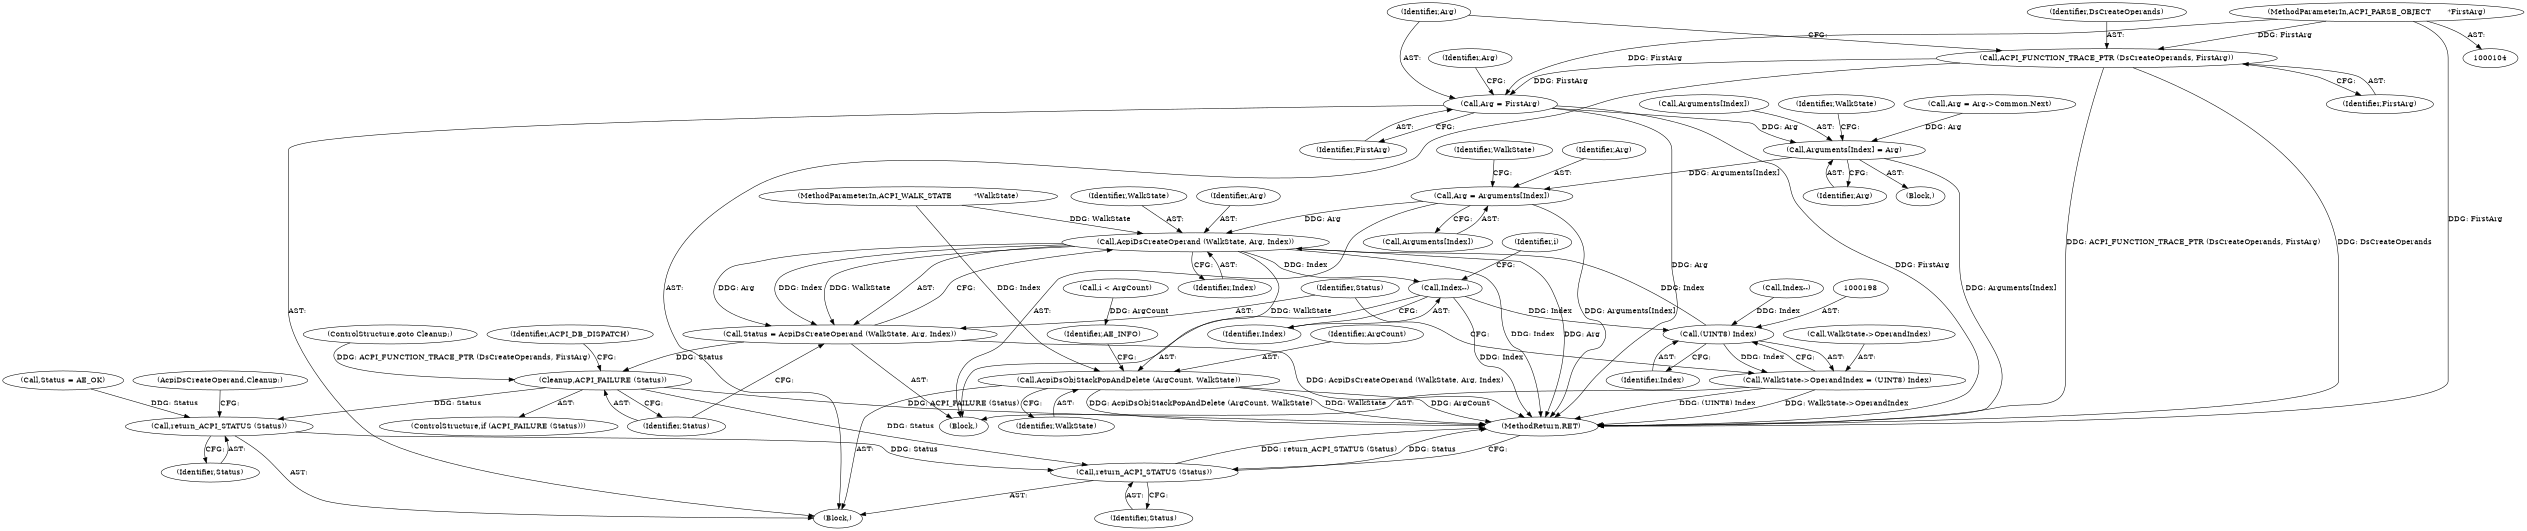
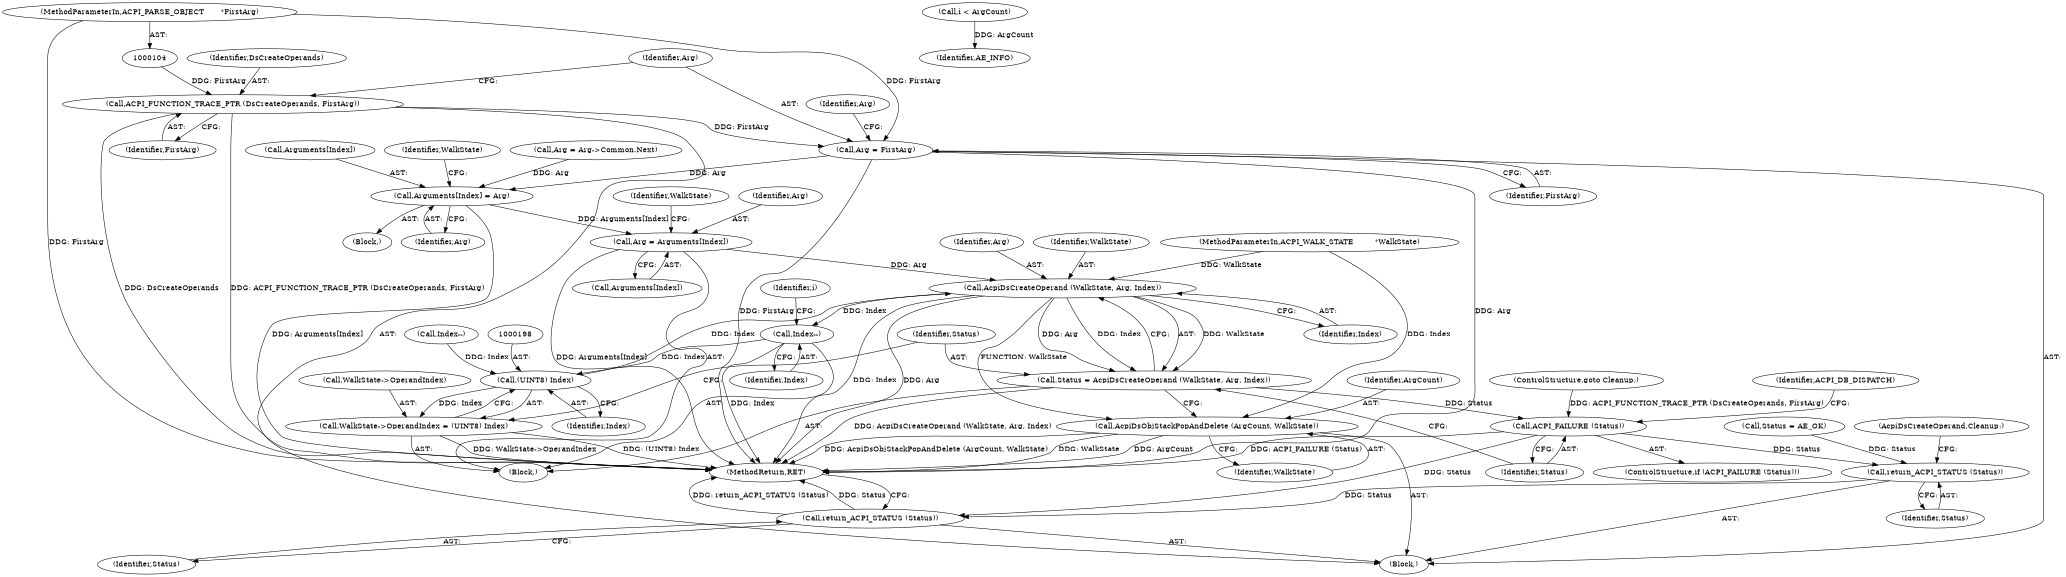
edge "(MethodParameterIn,ACPI_PARSE_OBJECT       *FirstArg)" -> "(Call,ACPI_FUNCTION_TRACE_PTR (DsCreateOperands, FirstArg))": now "1000104" -> "(Call,ACPI_FUNCTION_TRACE_PTR (DsCreateOperands, FirstArg))"
edge "(Call,AcpiDsCreateOperand (WalkState, Arg, Index))" -> "(Call,AcpiDsObjStackPopAndDelete (ArgCount, WalkState))": label "DDG: WalkState" -> "FUNCTION: WalkState"
edge "(Identifier,AE_INFO)" -> "(Call,AcpiDsObjStackPopAndDelete (ArgCount, WalkState))": now "(Call,Status = AcpiDsCreateOperand (WalkState, Arg, Index))" -> "(Call,AcpiDsObjStackPopAndDelete (ArgCount, WalkState))"
node "(Cleanup,ACPI_FAILURE (Status))": label "(Cleanup,ACPI_FAILURE (Status))" -> "(Call,ACPI_FAILURE (Status))"
